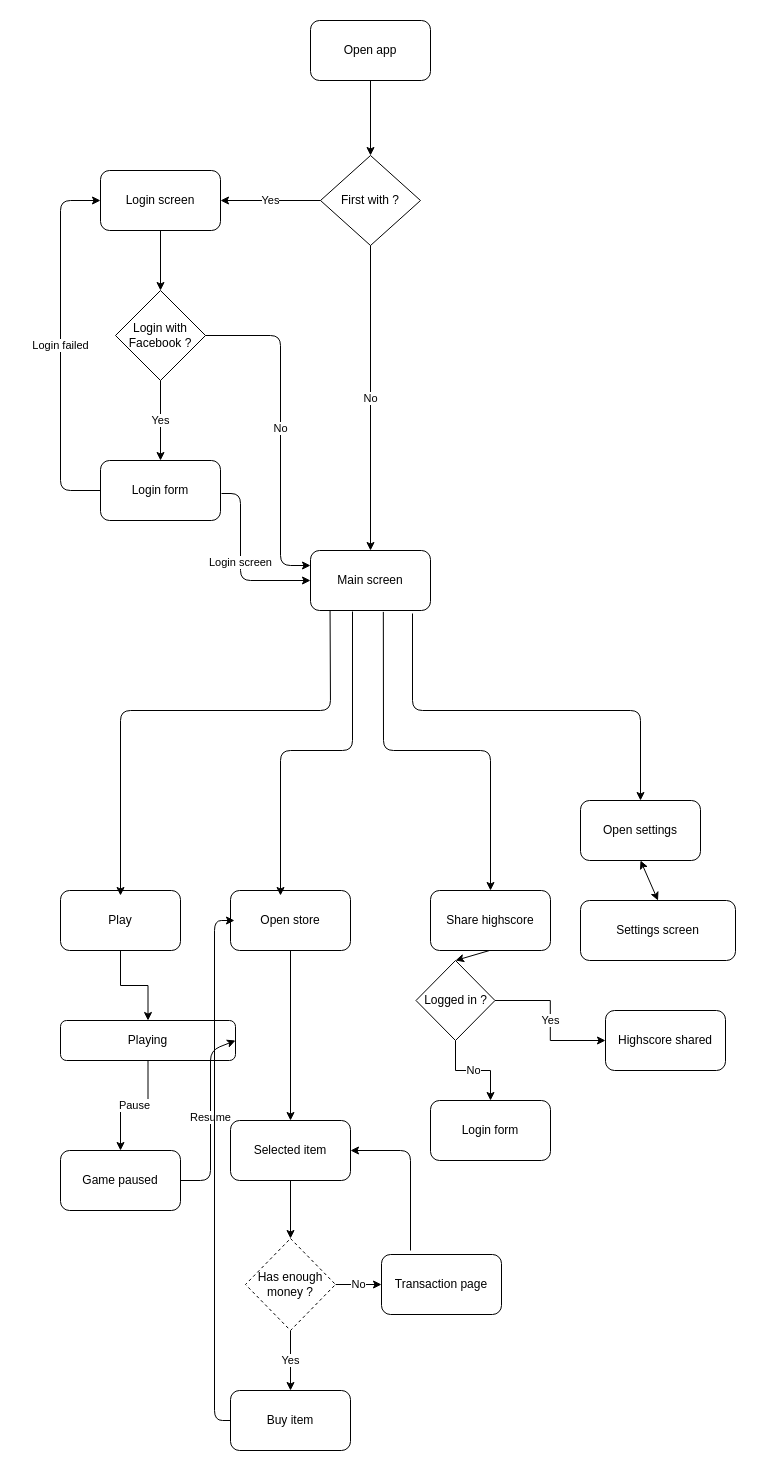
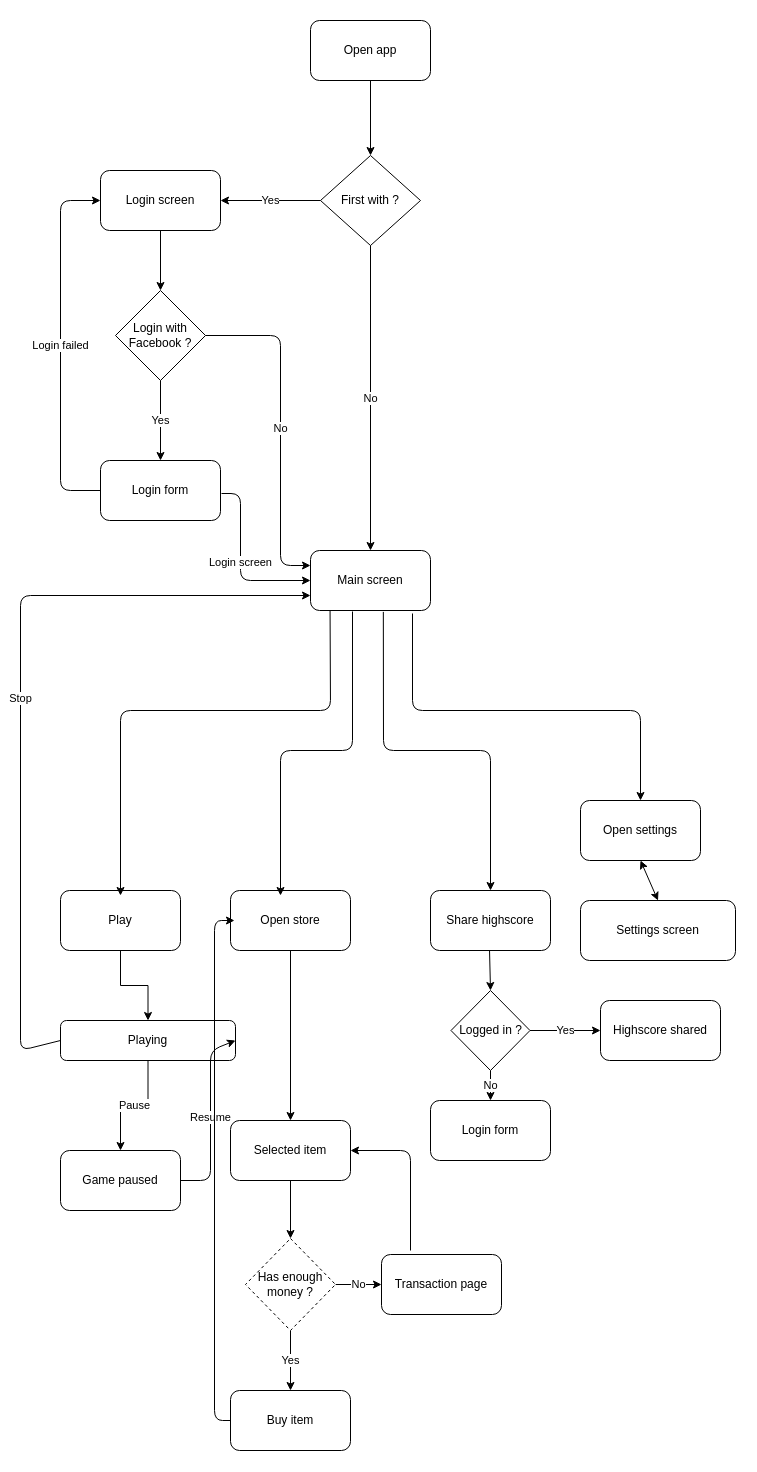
edge "Playing" -> "Main screen": added, label "Stop"
node "Logged in ?": moved (456, 1001) -> (491, 1031)
node "Highscore shared": moved (666, 1041) -> (661, 1031)
